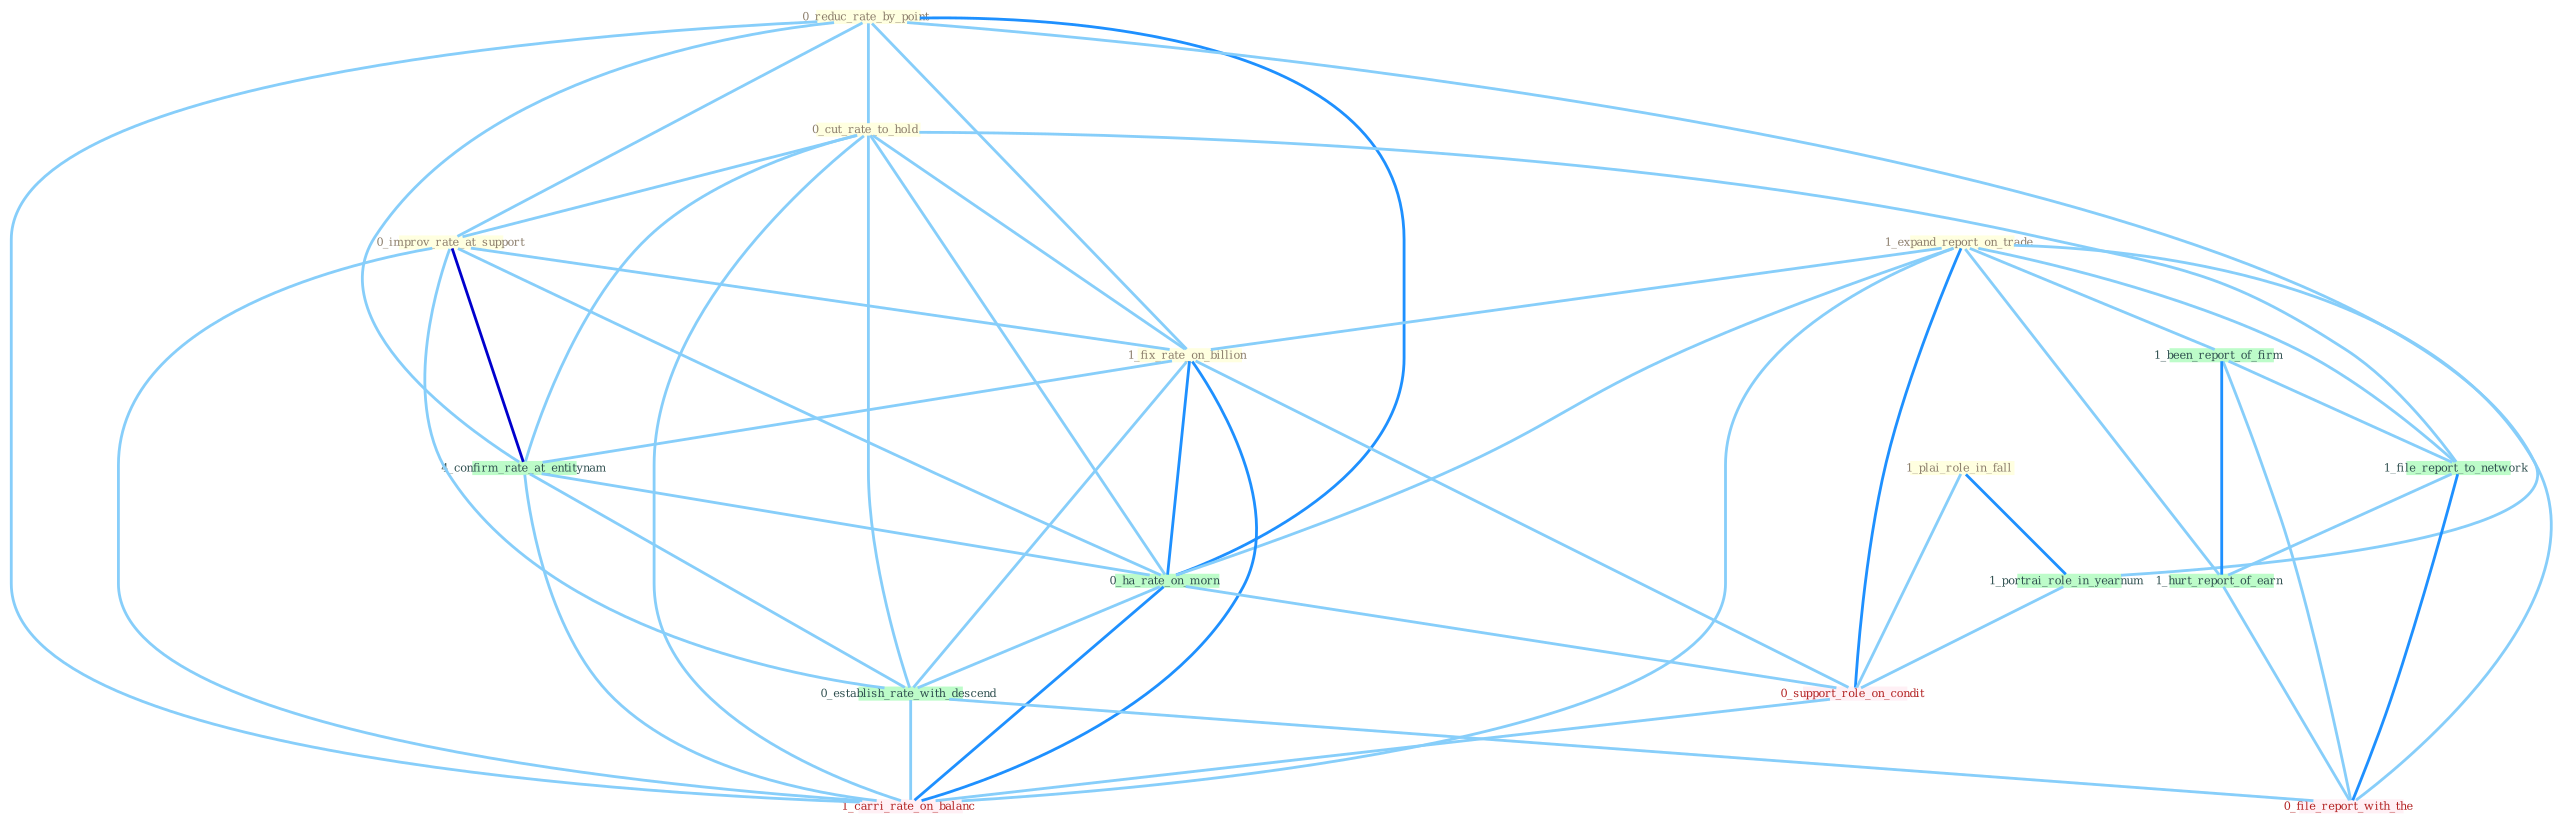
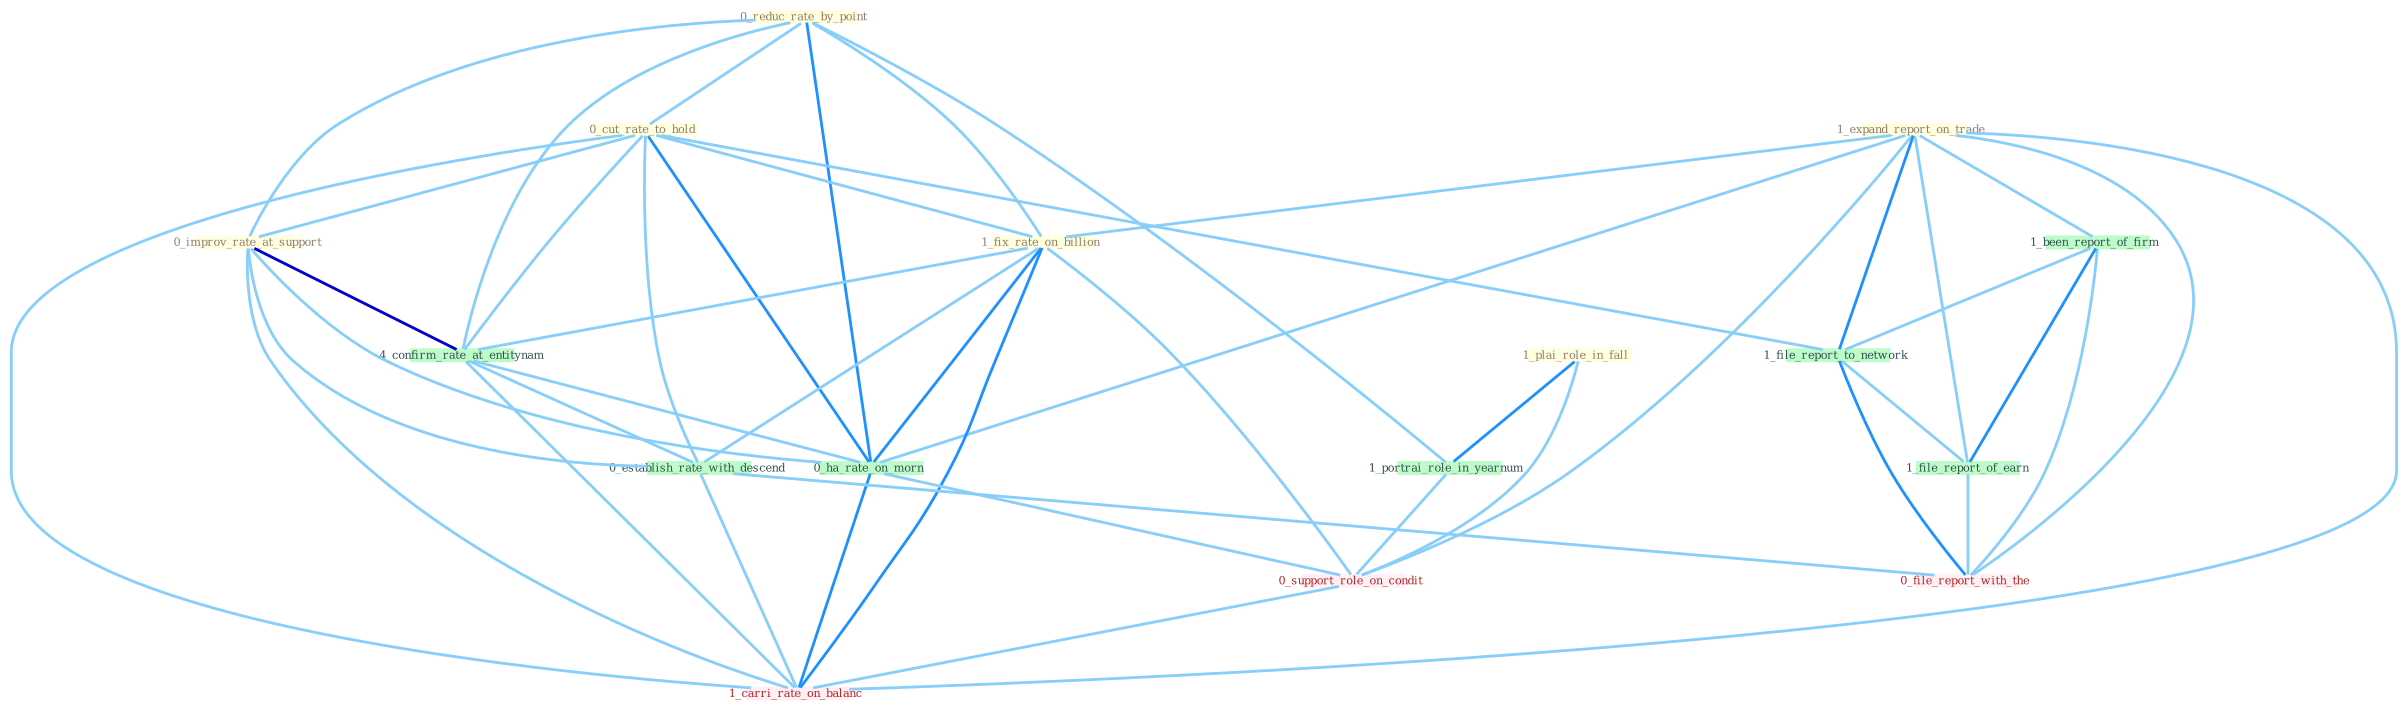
edge "0_improv_rate_at_support" -- "1_fix_rate_on_billion": removed
edge "1_expand_report_on_trade" -- "1_file_report_to_network": color #87cefa -> #1e90ff
edge "0_cut_rate_to_hold" -- "0_ha_rate_on_morn": color #87cefa -> #1e90ff
edge "0_reduc_rate_by_point" -- "1_carri_rate_on_balanc": removed
edge "1_expand_report_on_trade" -- "0_support_role_on_condit": color #1e90ff -> #87cefa
node "1_hurt_report_of_earn": label "1_hurt_report_of_earn" -> "1_file_report_of_earn"
edge "0_ha_rate_on_morn" -- "0_establish_rate_with_descend": removed
